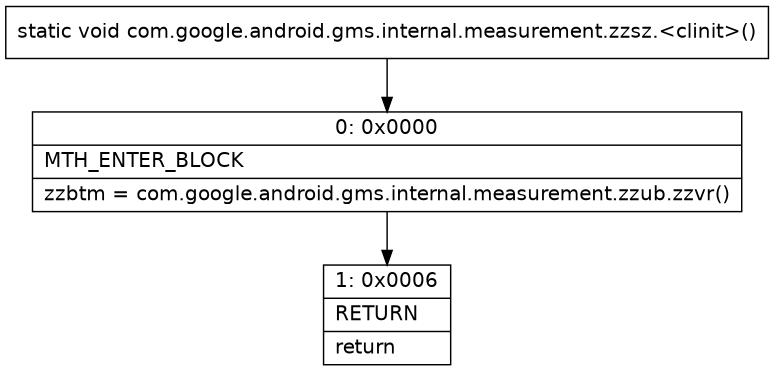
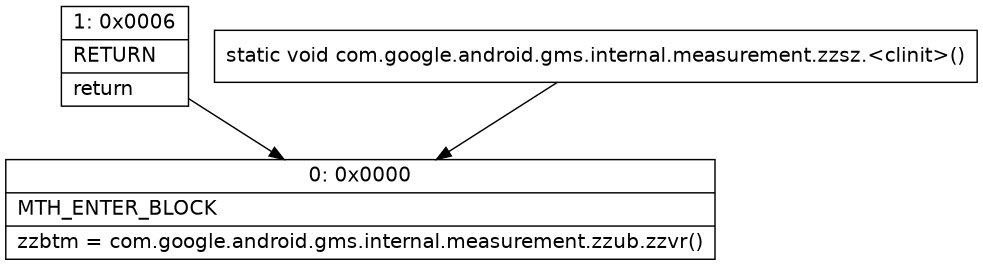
edge "0: 0x0000" -> "1: 0x0006": reversed
